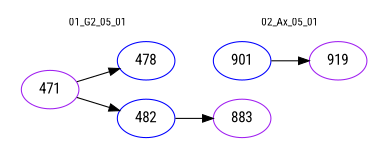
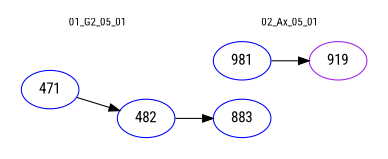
node "478": removed
node "901": label "901" -> "981"
node "471": color purple -> blue
node "883": color purple -> blue
